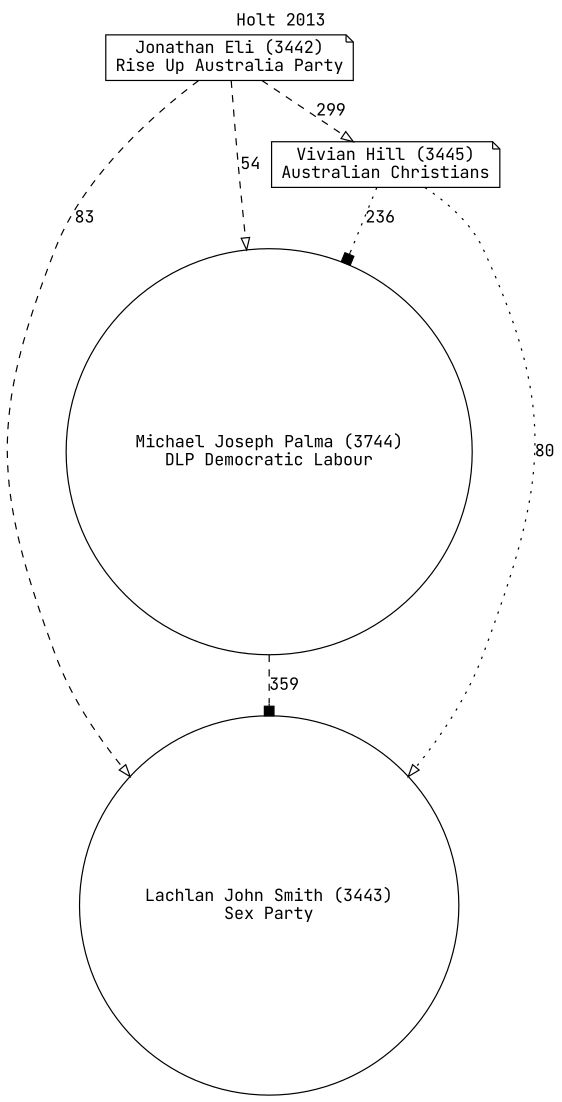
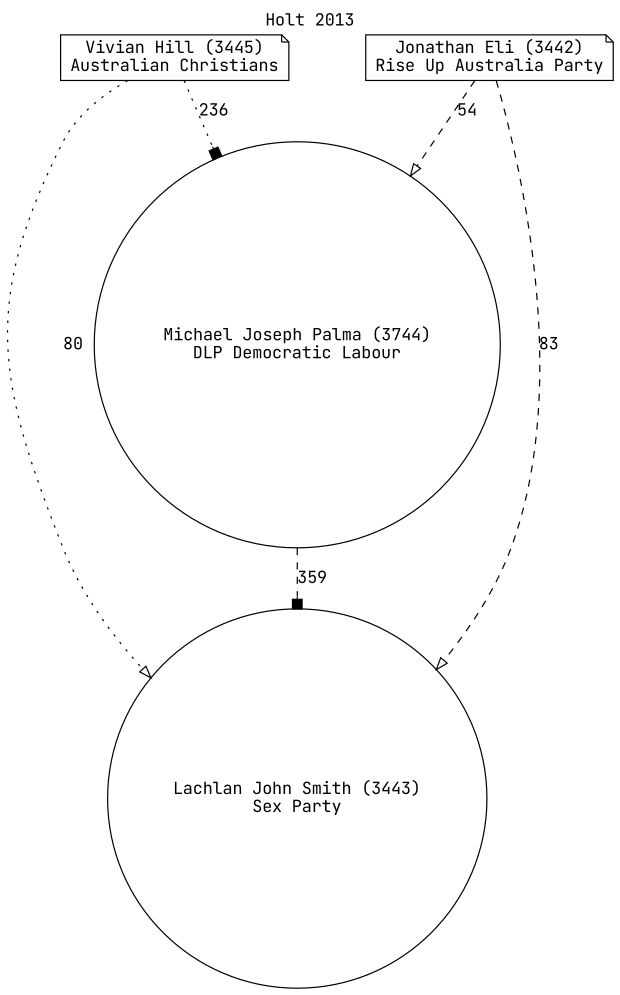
edge "Jonathan Eli (3442) Rise Up Australia Party" -> "Vivian Hill (3445) Australian Christians": removed, label "299"
